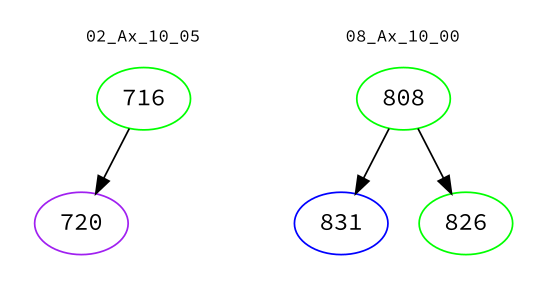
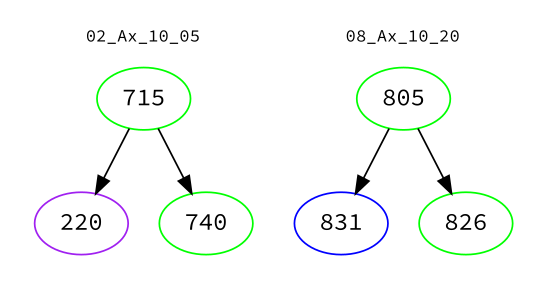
cluster "08_Ax_10_00": label "08_Ax_10_00" -> "08_Ax_10_20"
node "716": label "716" -> "715"
node "808": label "808" -> "805"
node "720": label "720" -> "220"
node "740": added
